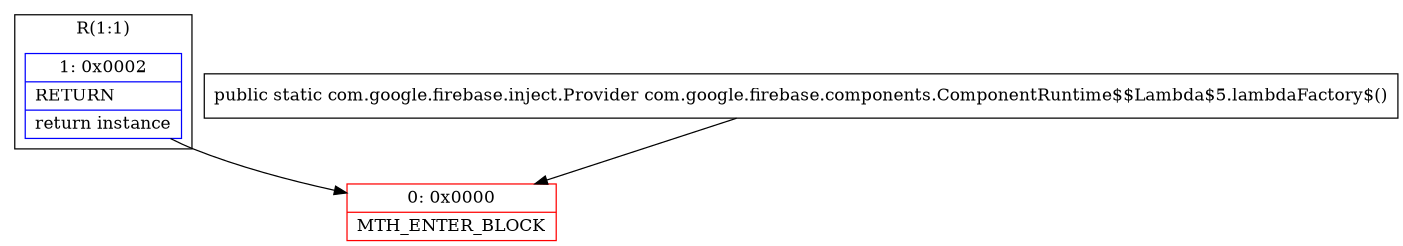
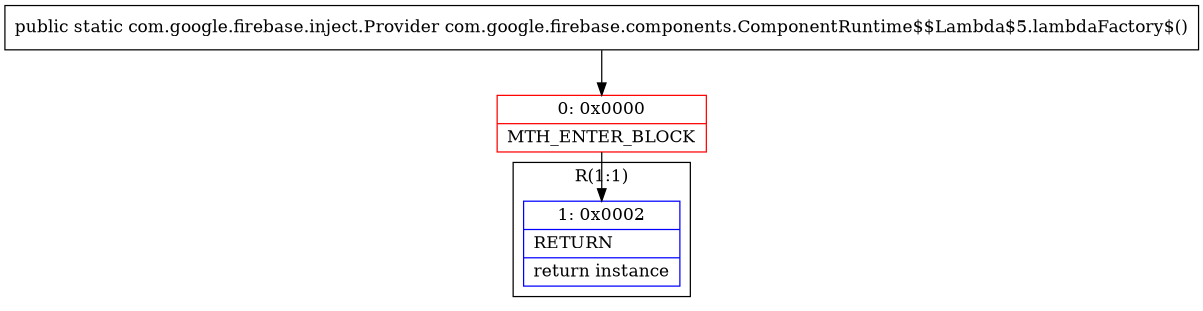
edge "1: 0x0002" -> "0: 0x0000": reversed
